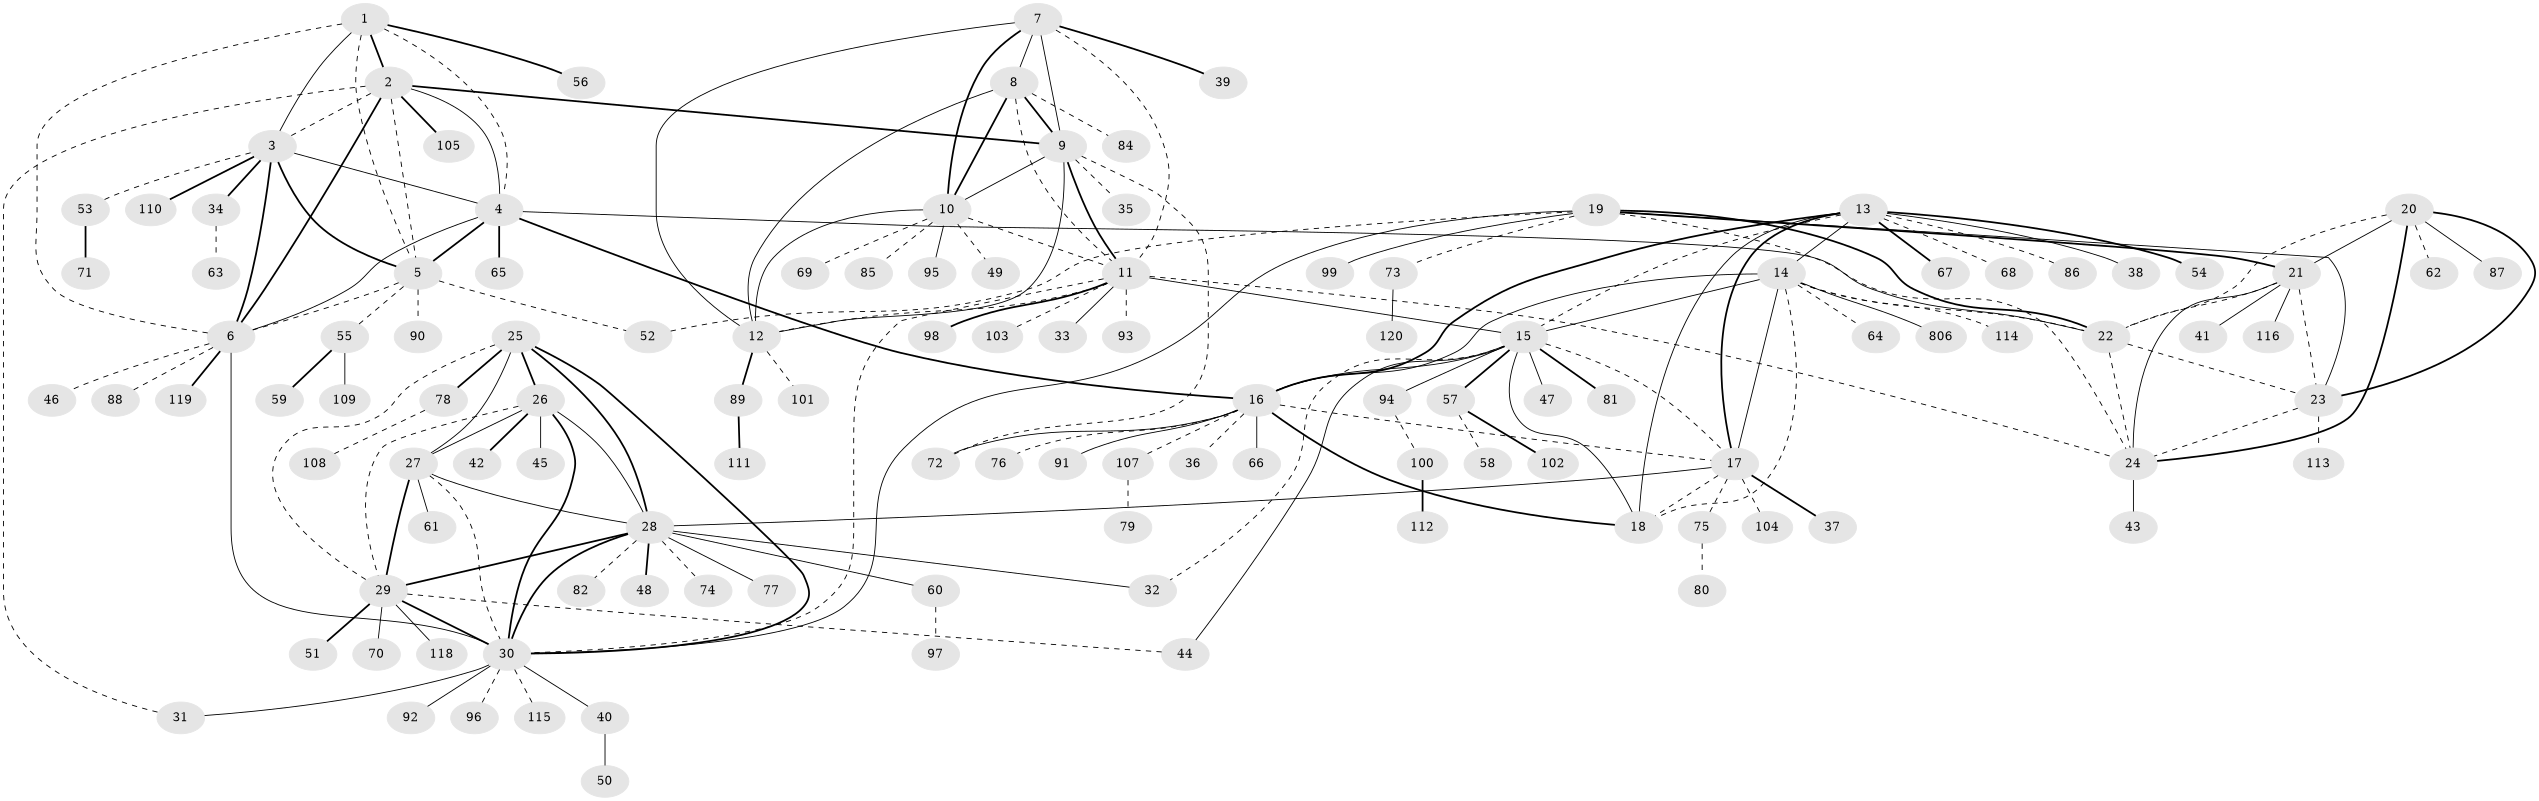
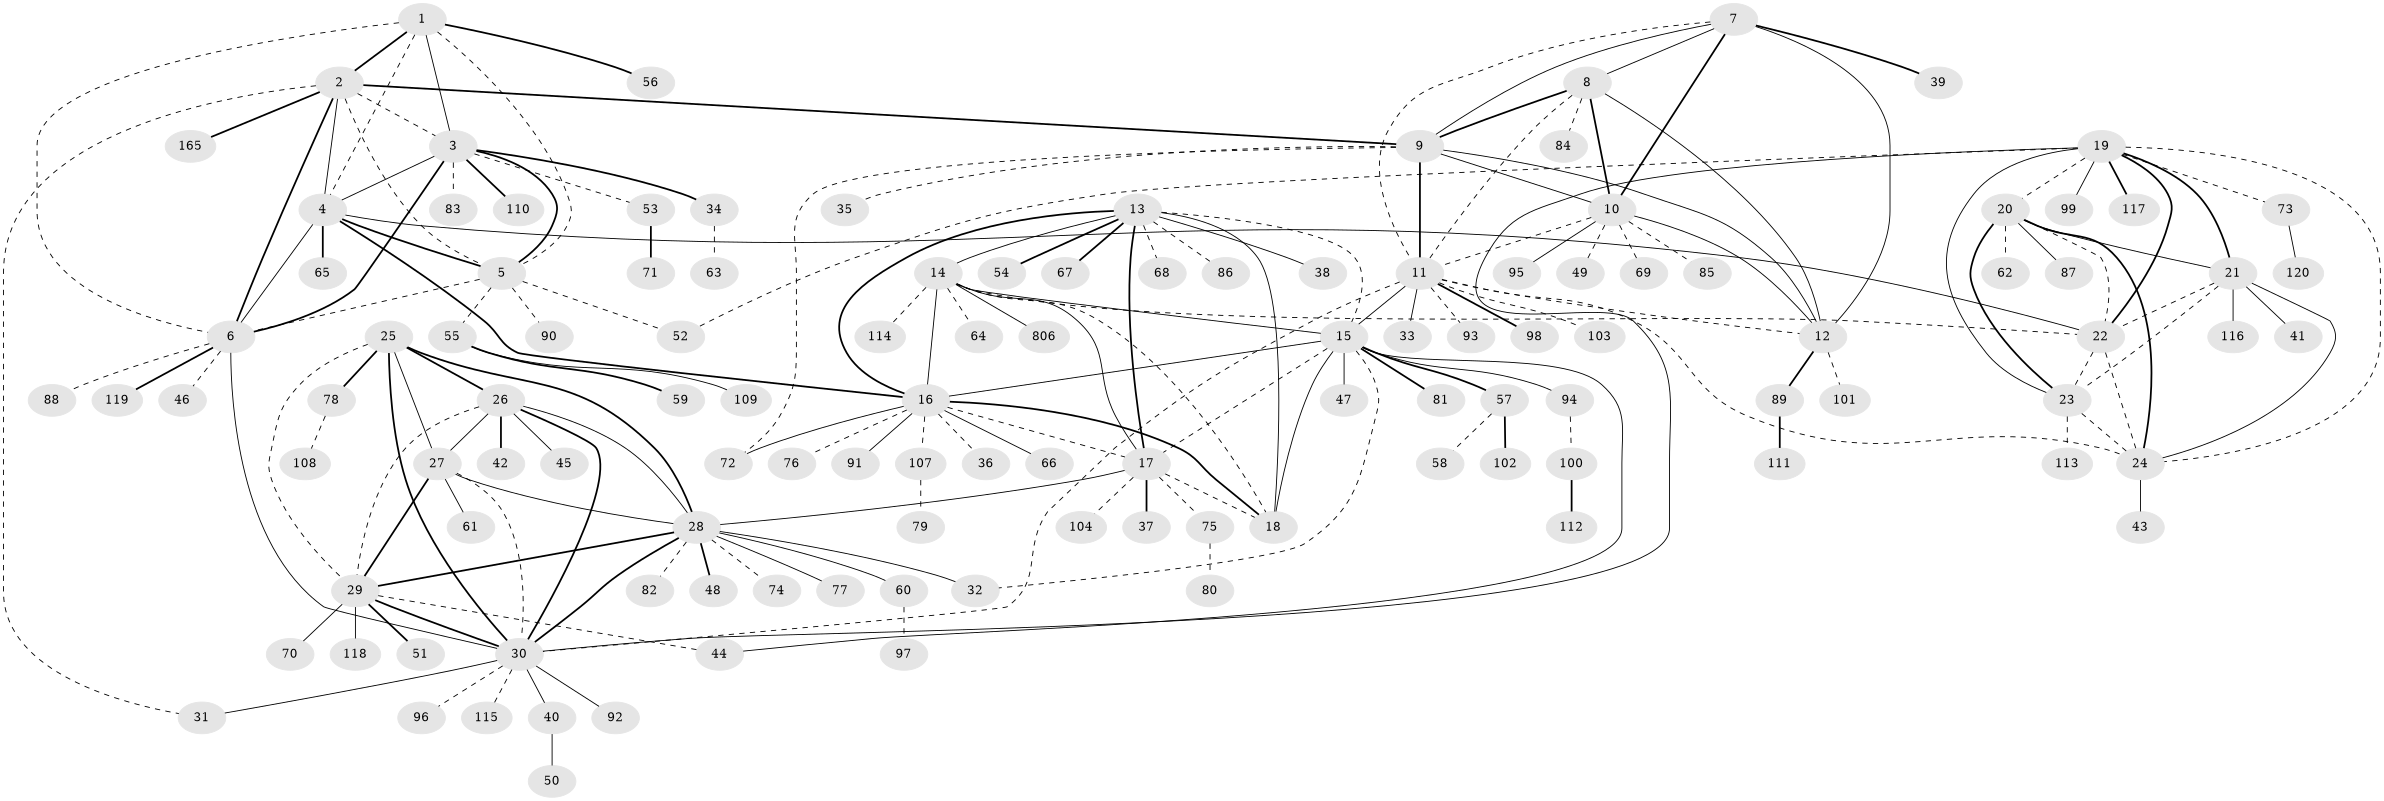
node "105": label "105" -> "165"
edge "19" -- "20": added
node "83": added
node "117": added
